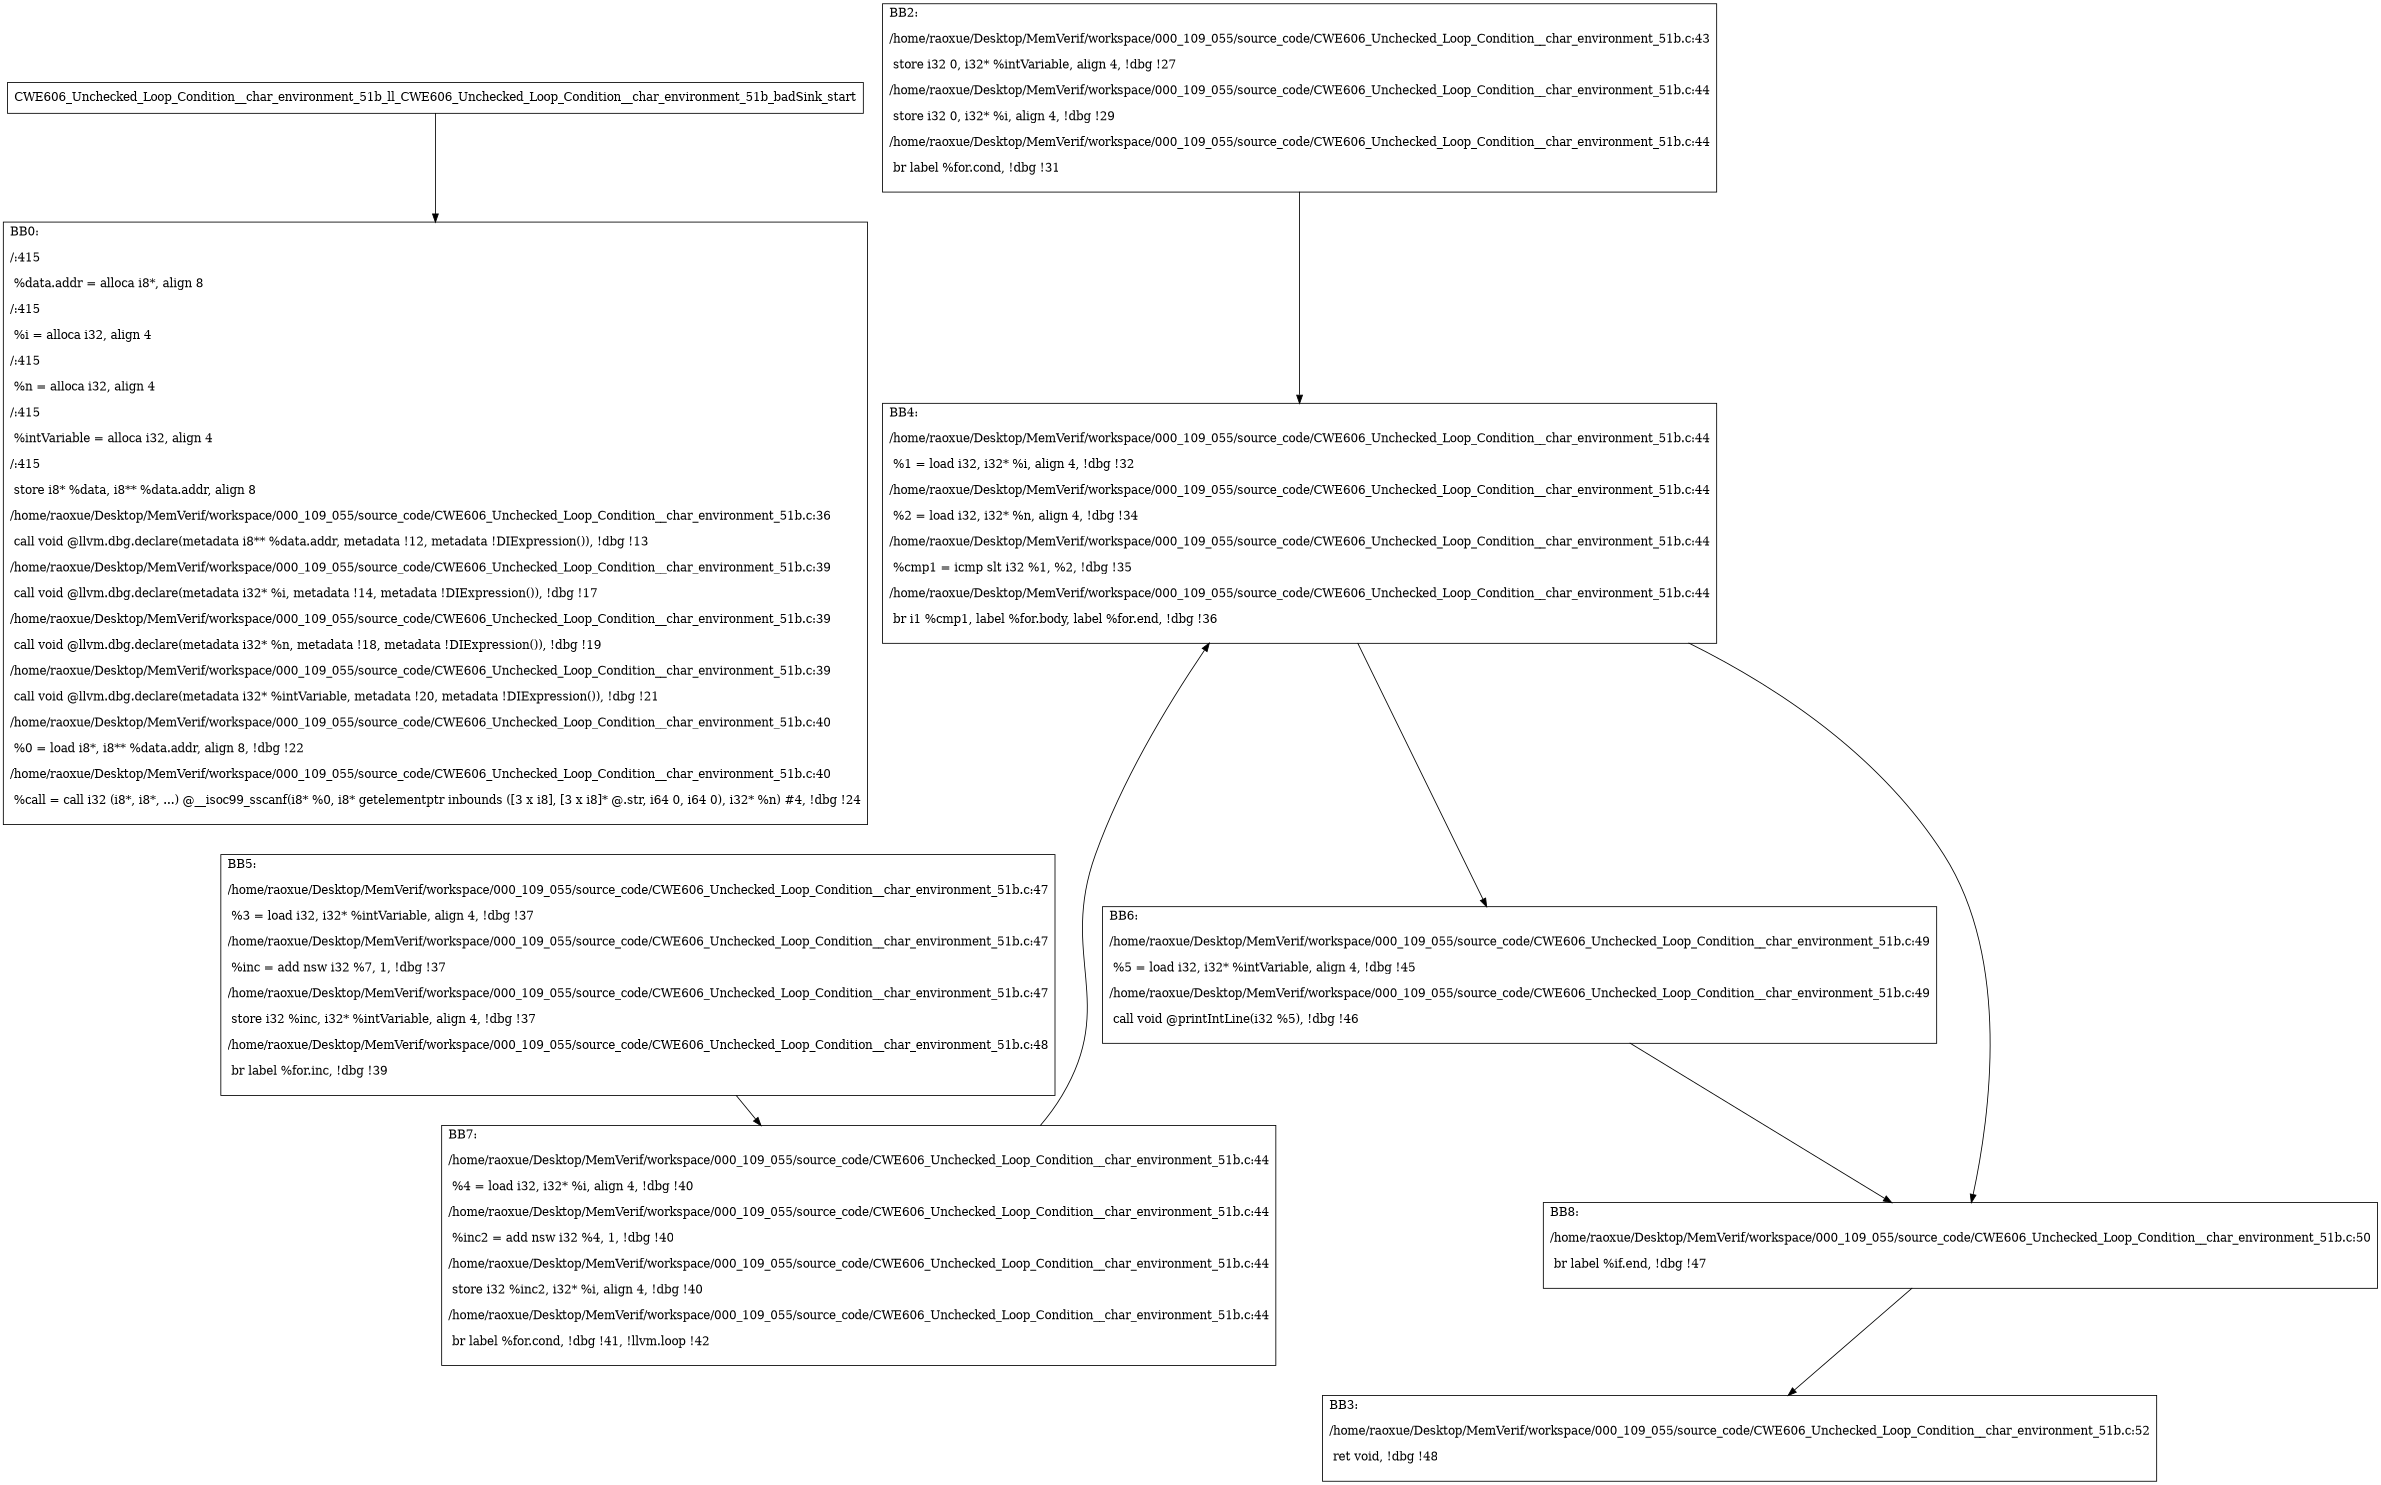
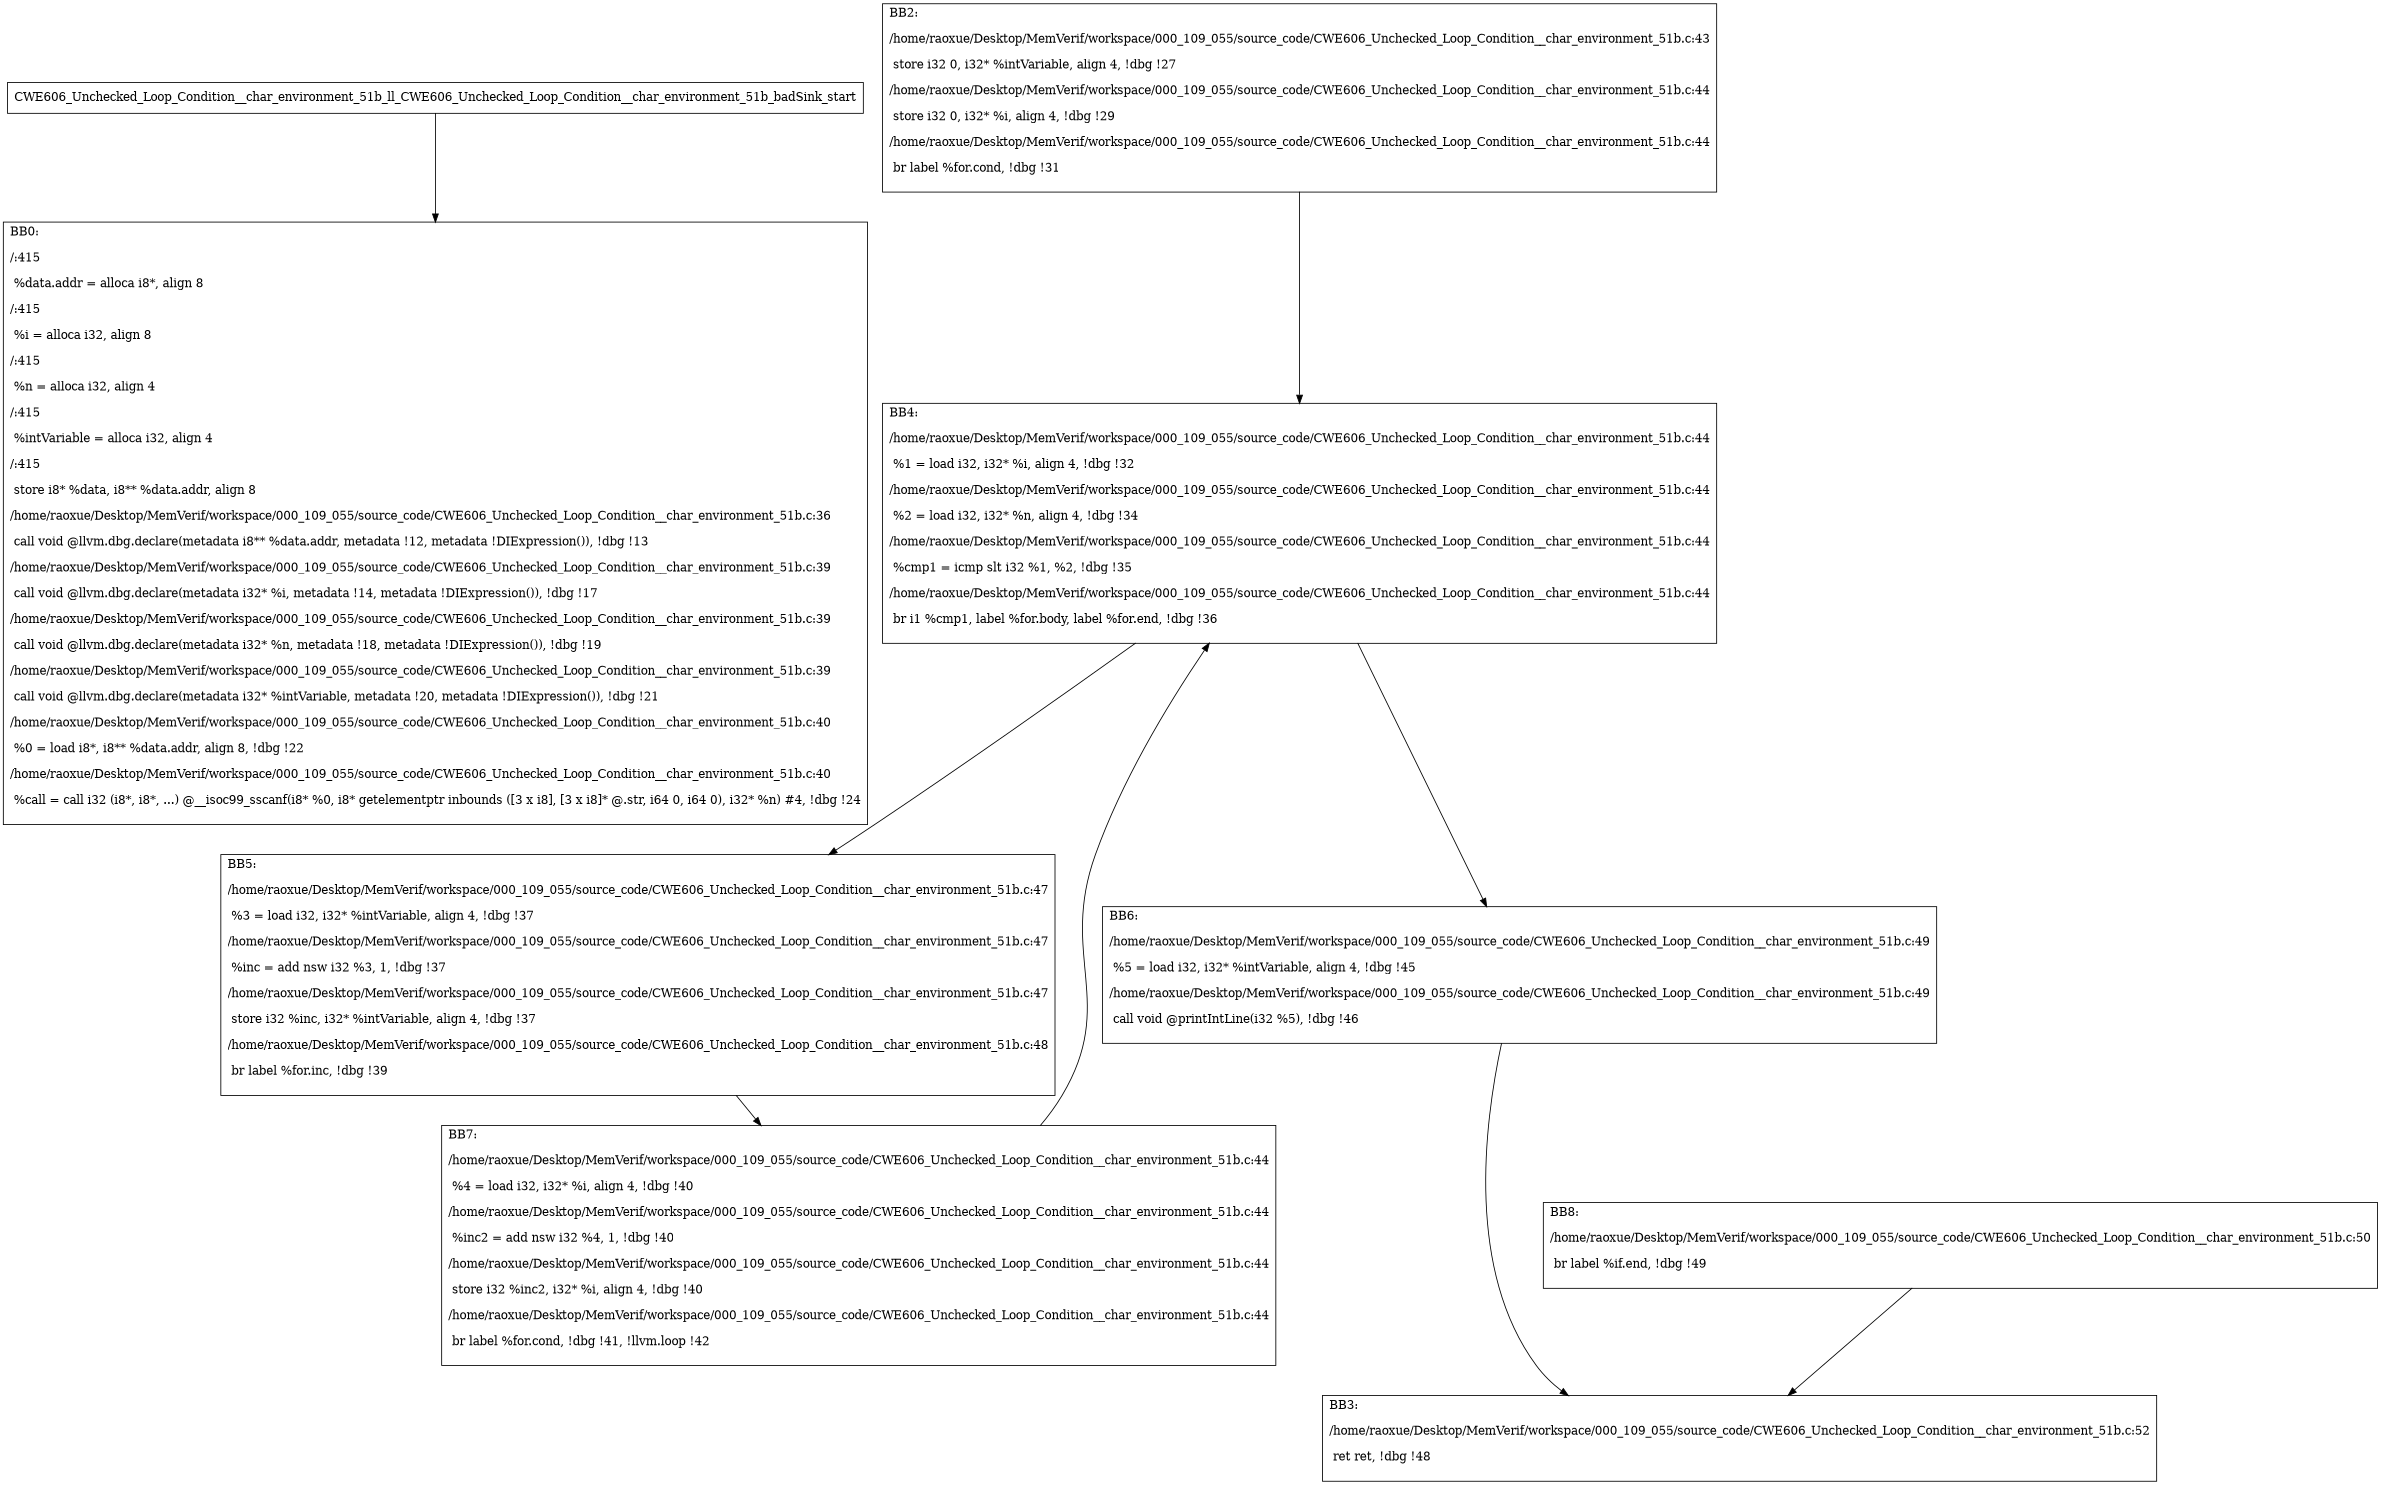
node "BB0:": text "%i = alloca i32, align 4" -> "%i = alloca i32, align 8"
edge "BB4:" -> "BB8:": now "BB4:" -> "BB5:"
node "BB5:": text "%inc = add nsw i32 %7, 1, !dbg !37" -> "%inc = add nsw i32 %3, 1, !dbg !37"
edge "BB6:" -> "BB8:": now "BB6:" -> "BB3:"
node "BB8:": text "br label %if.end, !dbg !47" -> "br label %if.end, !dbg !49"
node "BB3:": text "ret void, !dbg !48" -> "ret ret, !dbg !48"
